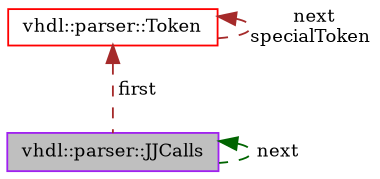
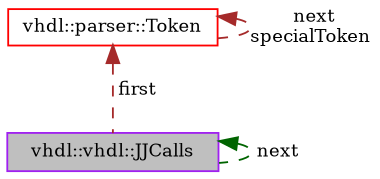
node "vhdl::parser::JJCalls": label "vhdl::parser::JJCalls" -> "vhdl::vhdl::JJCalls"
